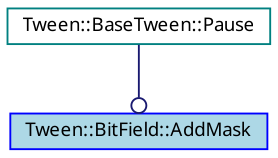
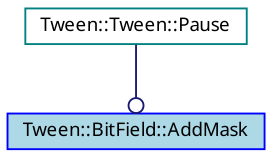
node "Tween::BaseTween::Pause": label "Tween::BaseTween::Pause" -> "Tween::Tween::Pause"
